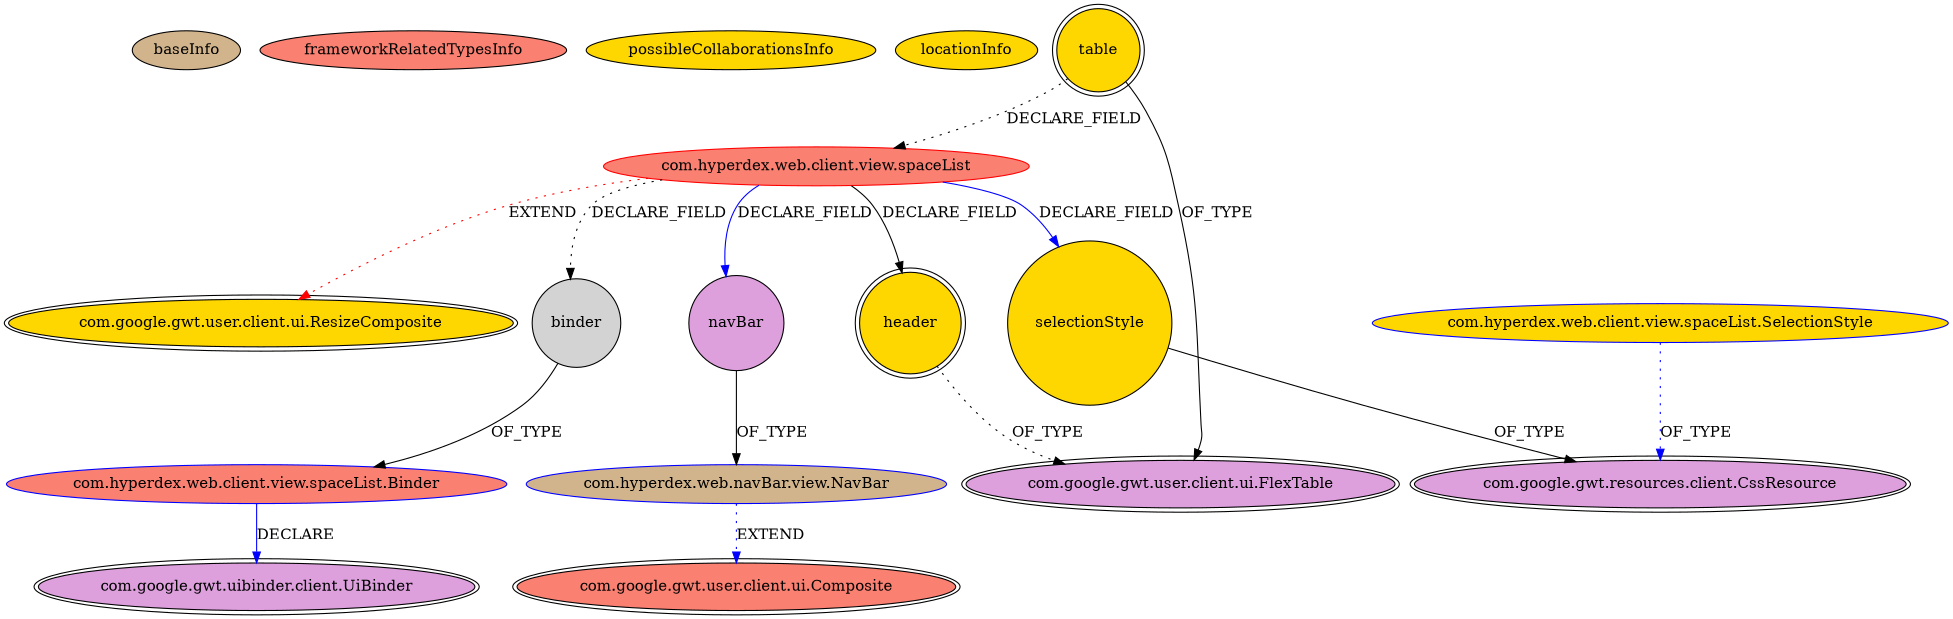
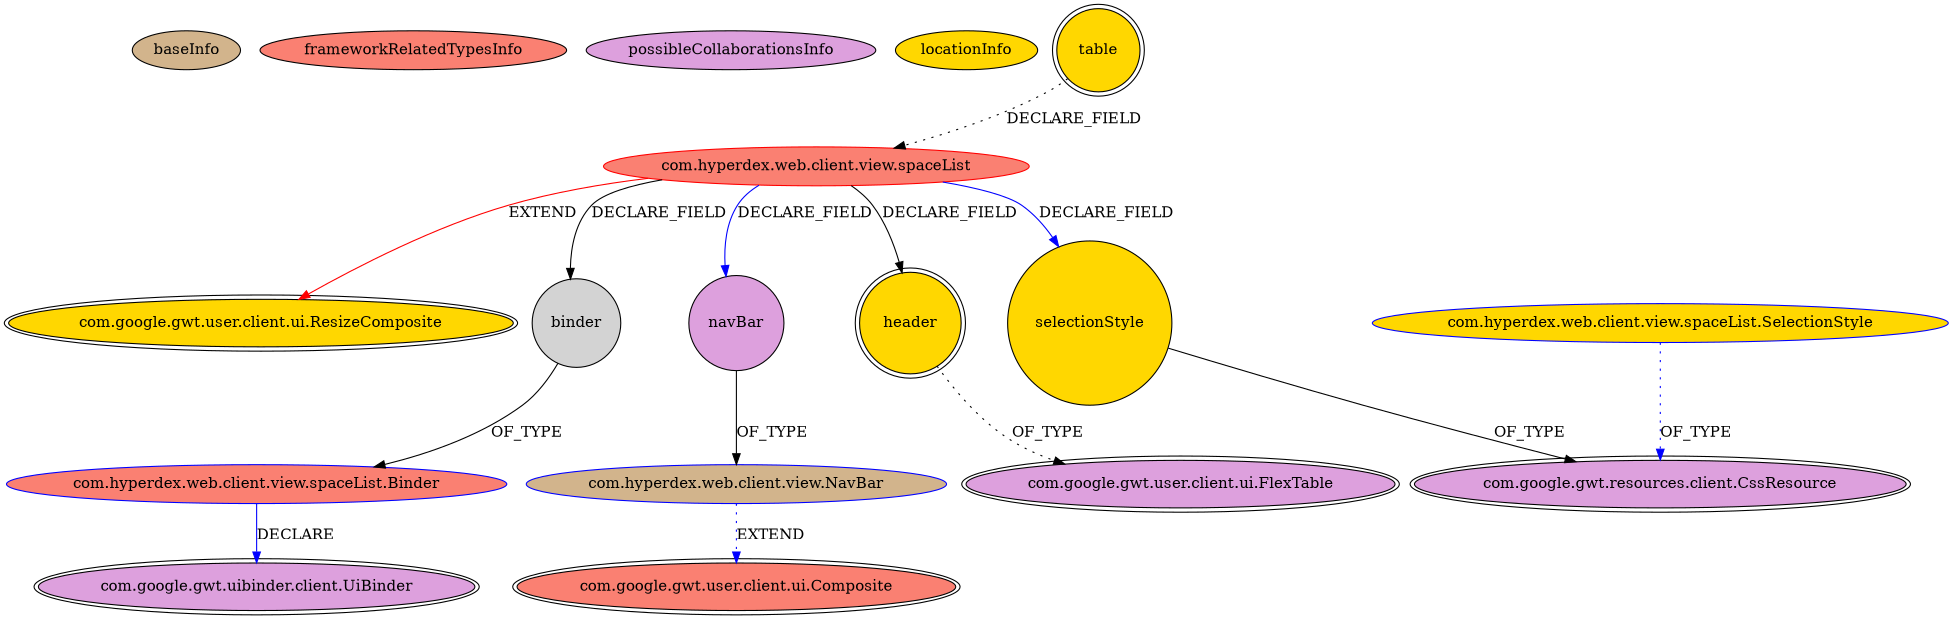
node "possibleCollaborationsInfo": fillcolor gold -> plum
edge "com.hyperdex.web.client.view.spaceList" -> "binder": style dotted -> solid
edge "com.hyperdex.web.client.view.spaceList" -> "com.google.gwt.user.client.ui.ResizeComposite": style dotted -> solid
edge "table" -> "com.google.gwt.user.client.ui.FlexTable": removed, label "OF_TYPE"
node "com.hyperdex.web.navBar.view.NavBar": label "com.hyperdex.web.navBar.view.NavBar" -> "com.hyperdex.web.client.view.NavBar"
